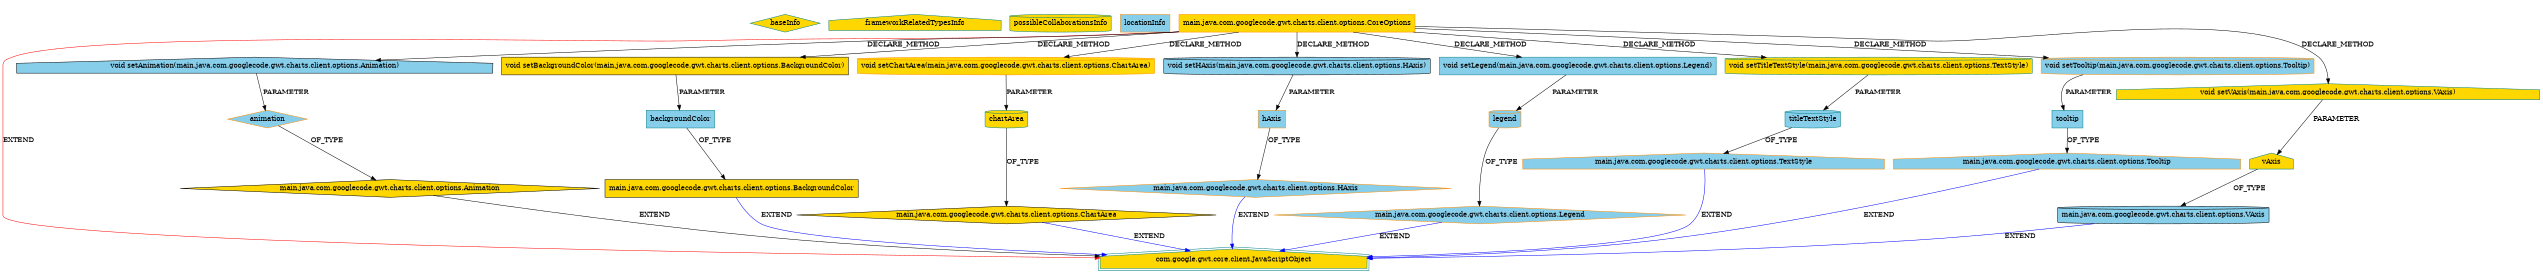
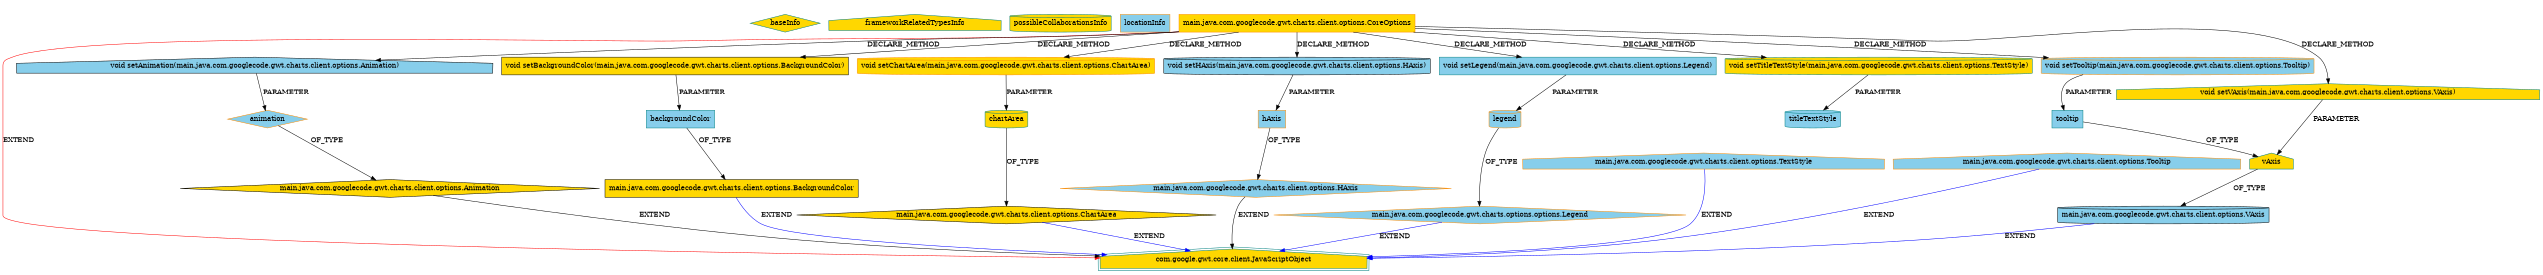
edge "tooltip" -> "main.java.com.googlecode.gwt.charts.client.options.Tooltip": now "tooltip" -> "vAxis"
edge "titleTextStyle" -> "main.java.com.googlecode.gwt.charts.client.options.TextStyle": removed, label "OF_TYPE"
node "main.java.com.googlecode.gwt.charts.client.options.Legend": label "main.java.com.googlecode.gwt.charts.client.options.Legend" -> "main.java.com.googlecode.gwt.charts.options.options.Legend"
edge "main.java.com.googlecode.gwt.charts.client.options.HAxis" -> "com.google.gwt.core.client.JavaScriptObject": color blue -> black
